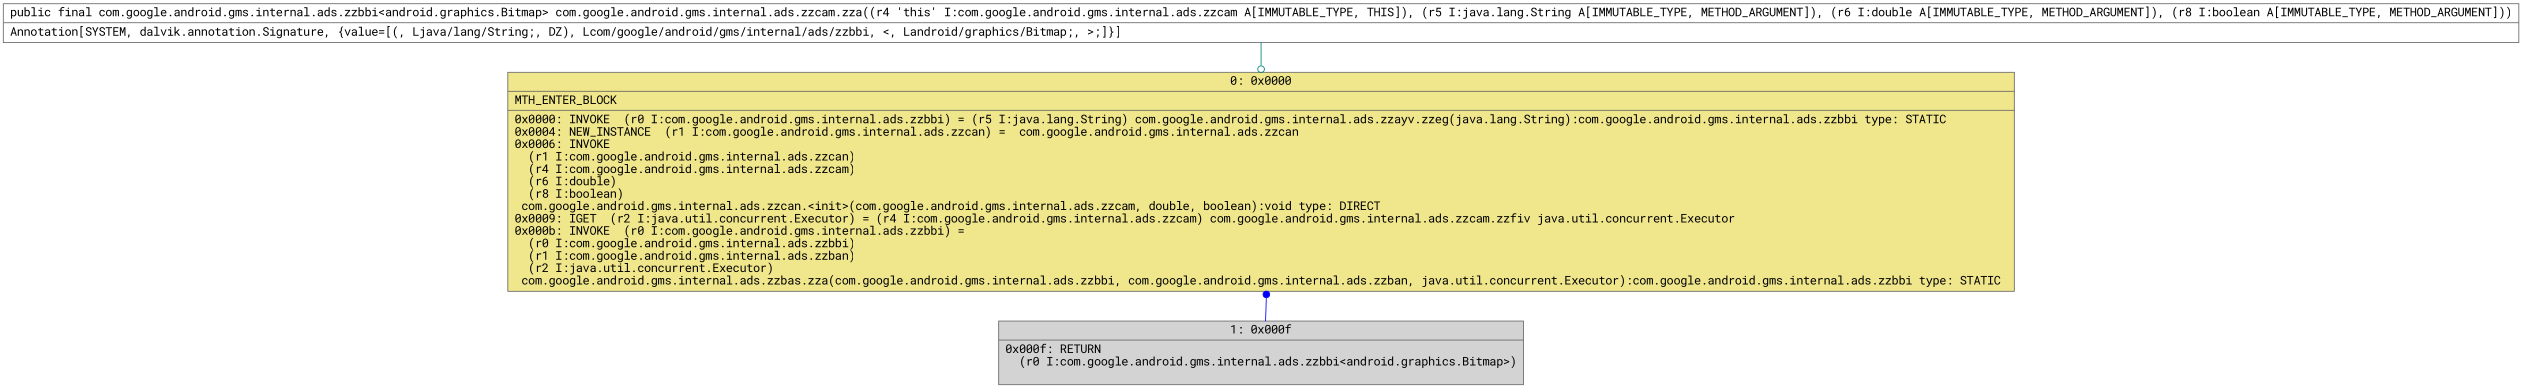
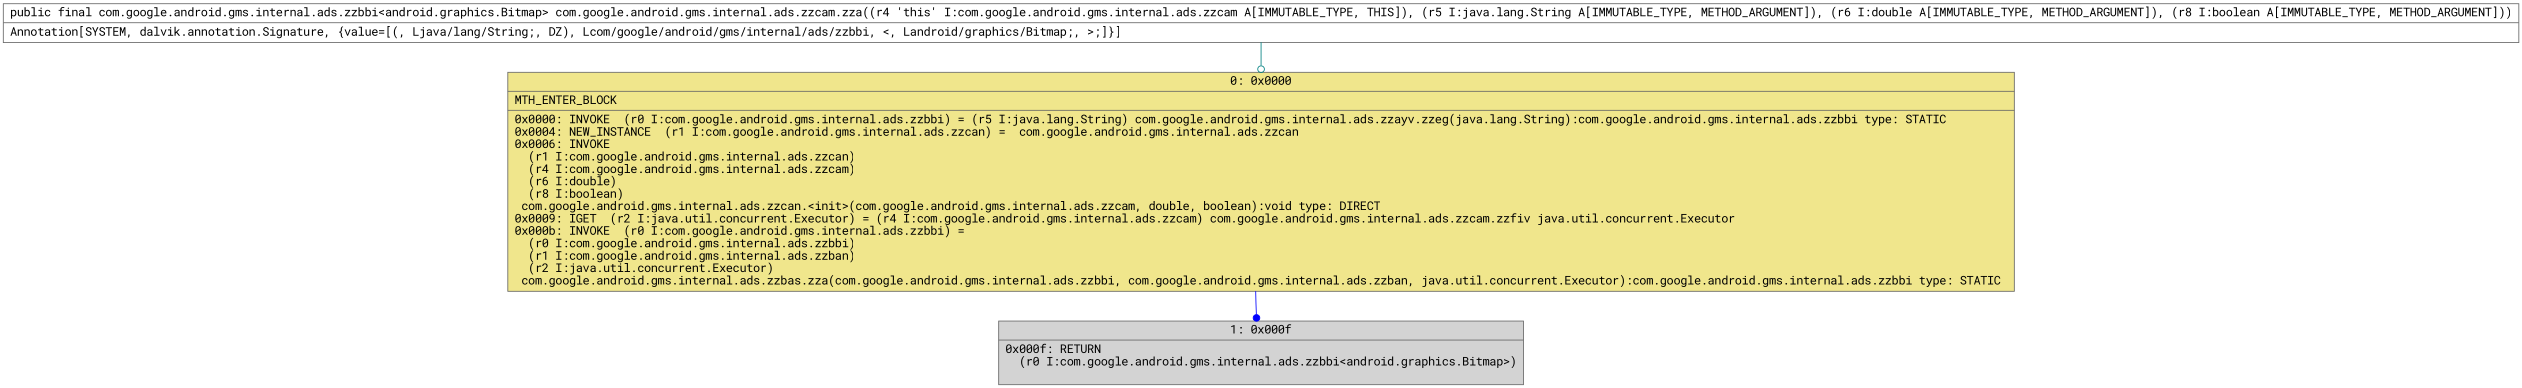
edge "1: 0x000f" -> "0: 0x0000": reversed
